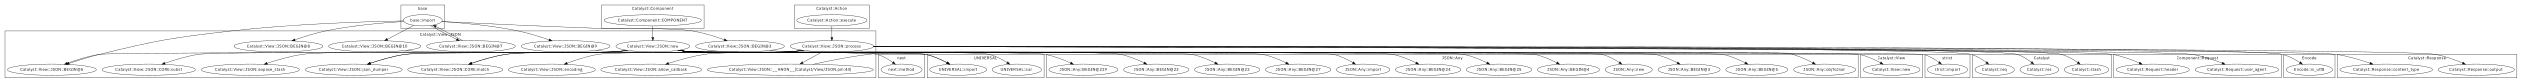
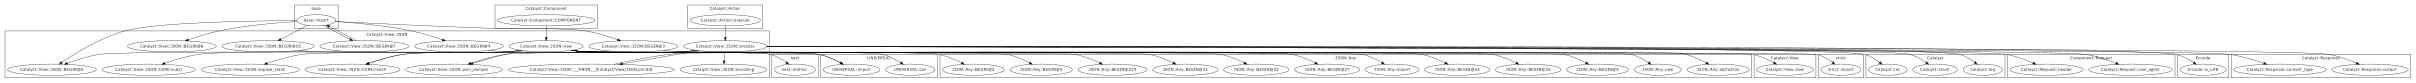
node "Catalyst::View::JSON::allow_callback": removed
